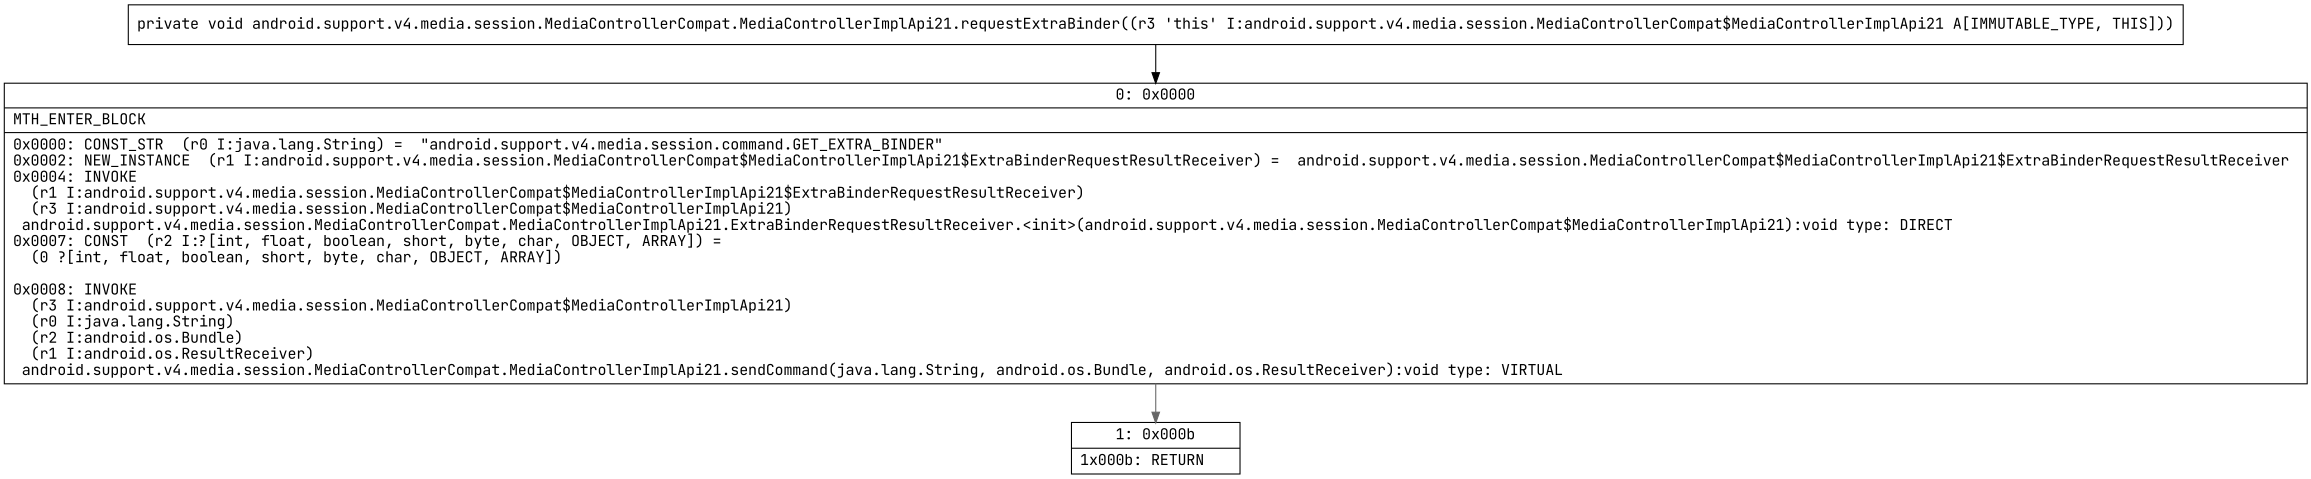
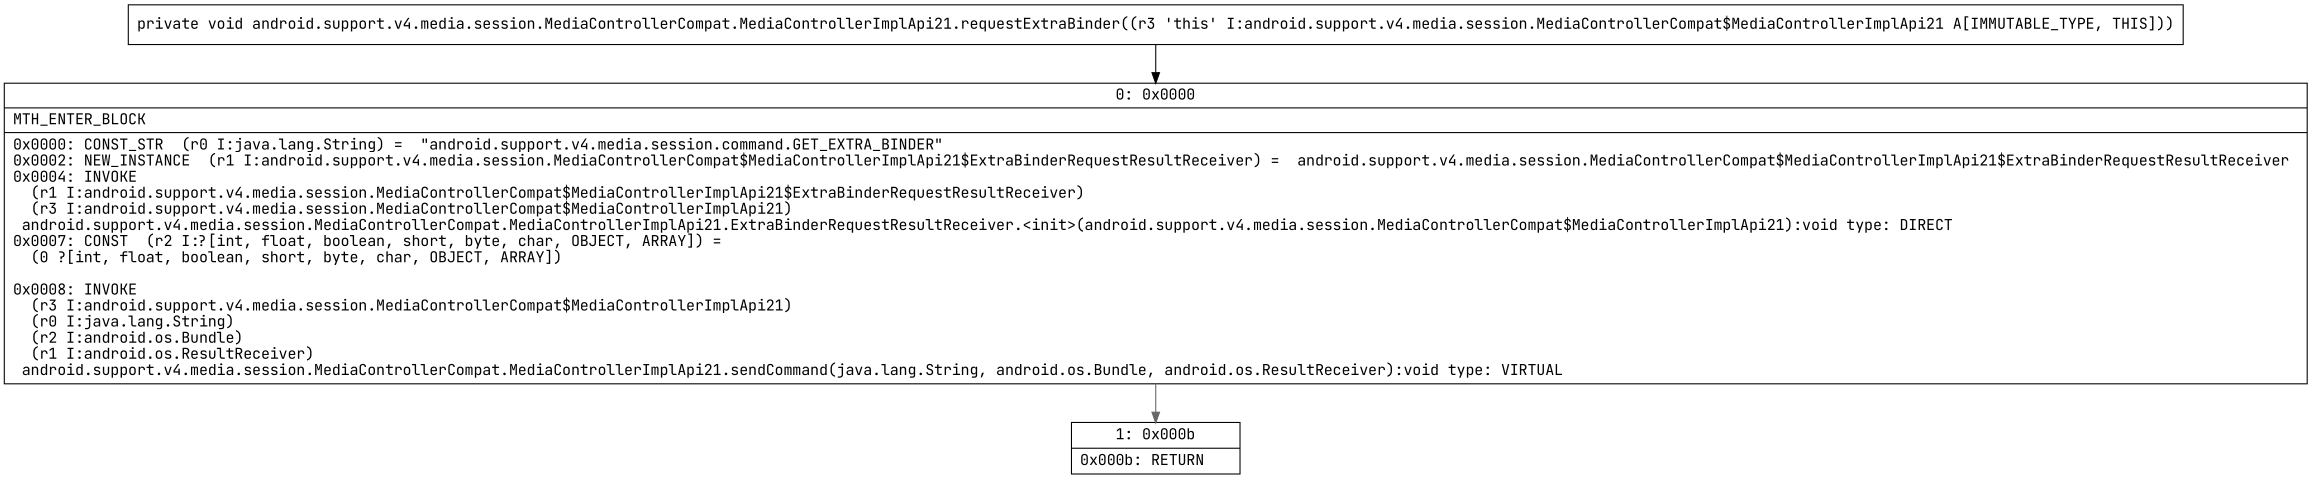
node "1: 0x000b": text "1x000b: RETURN" -> "0x000b: RETURN"
